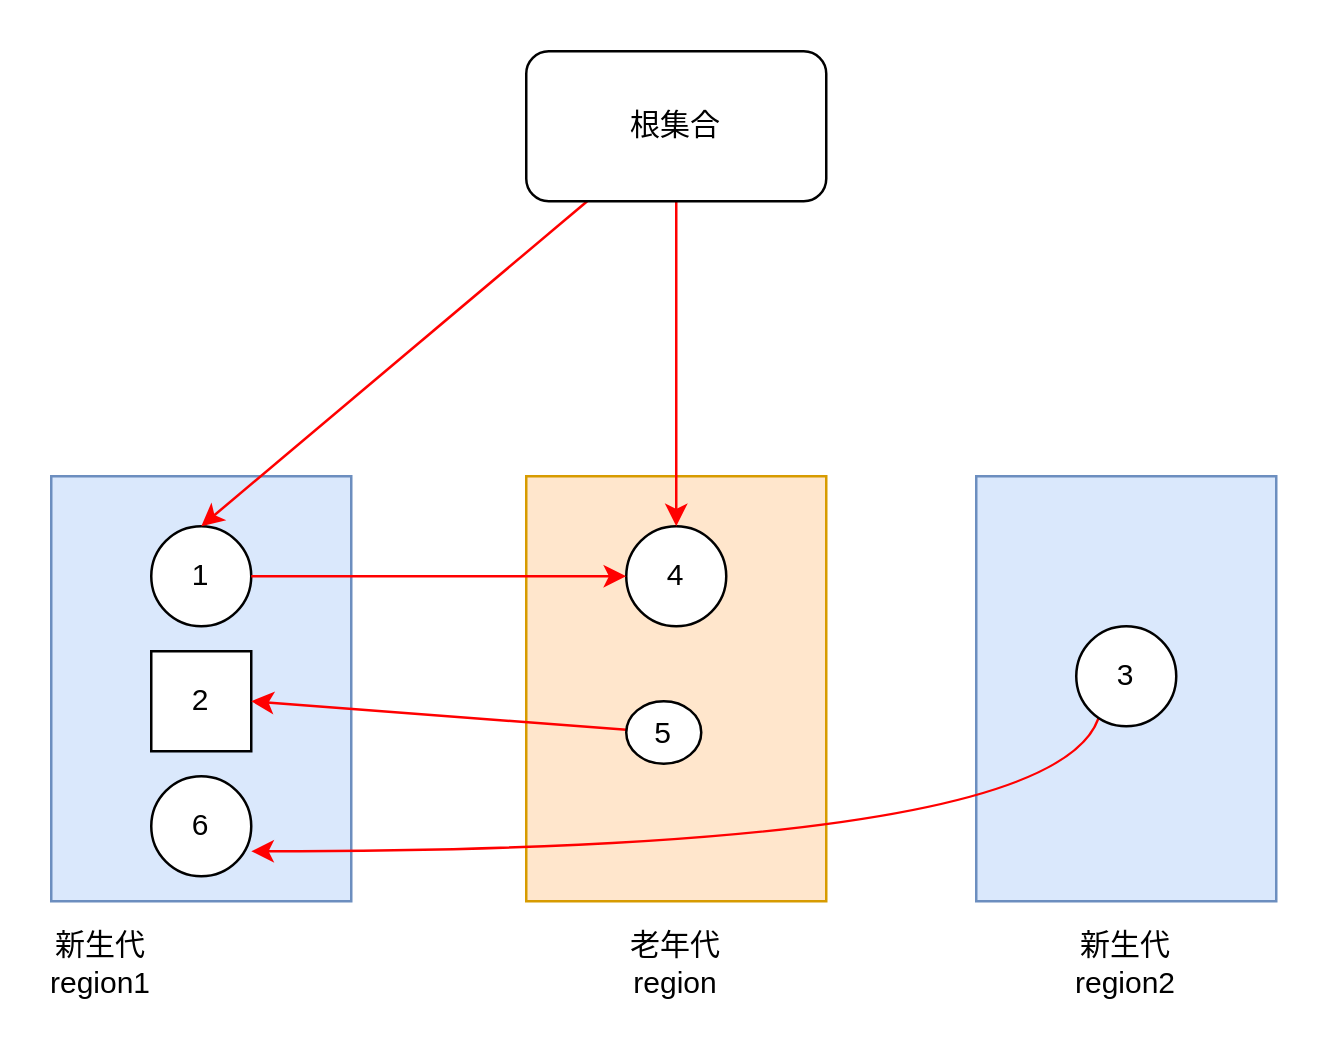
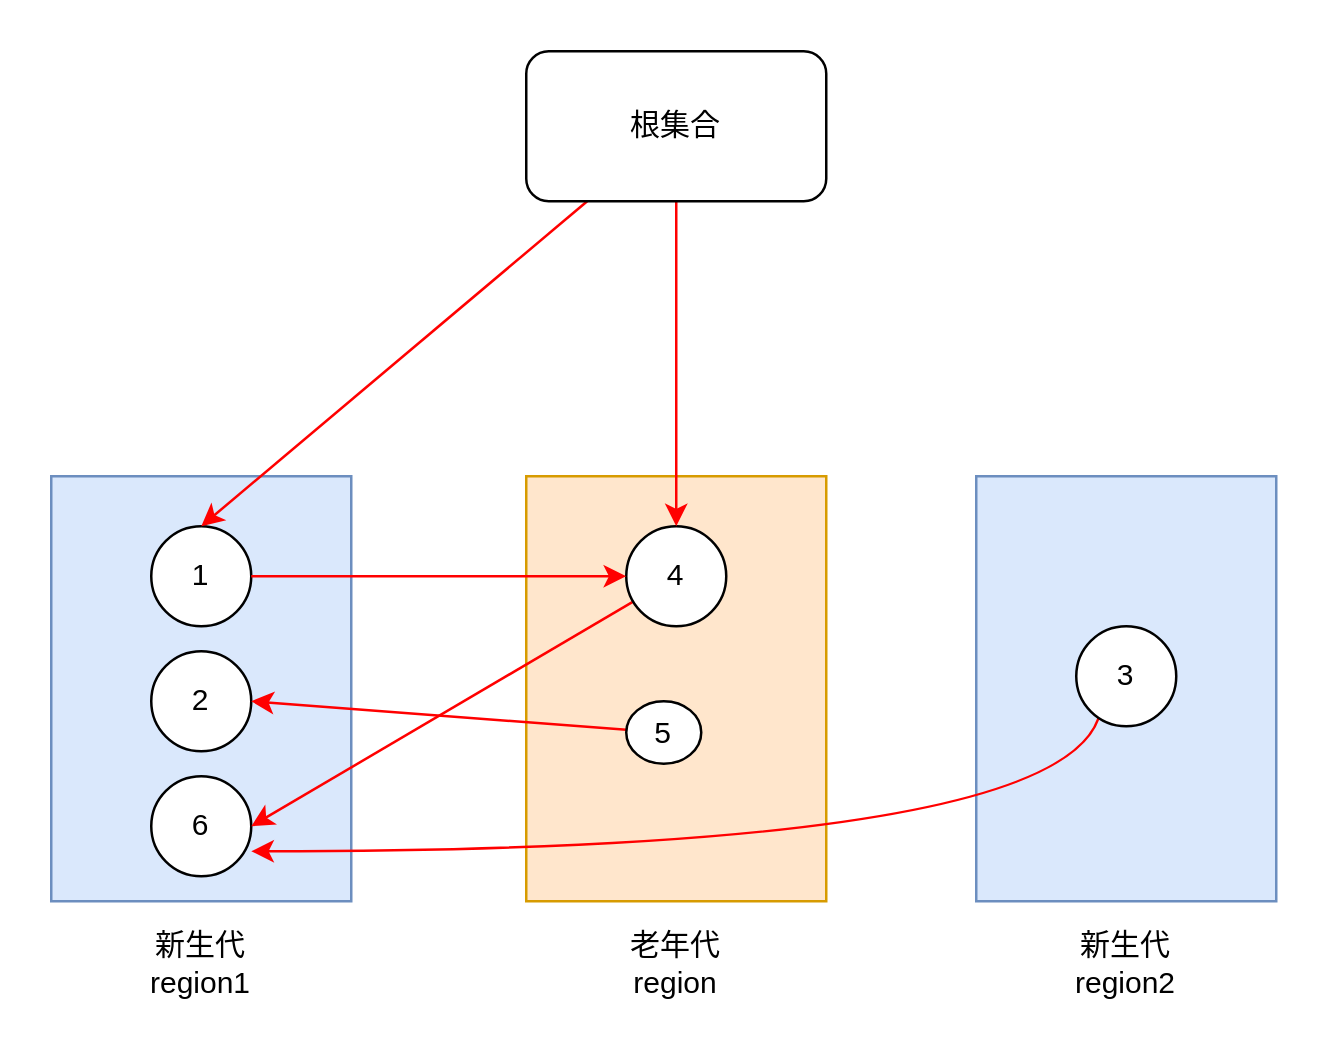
edge "4" -> "6": added
node "2": shape rectangle -> ellipse
node "新生代region1": moved (101, 964) -> (201, 964)
